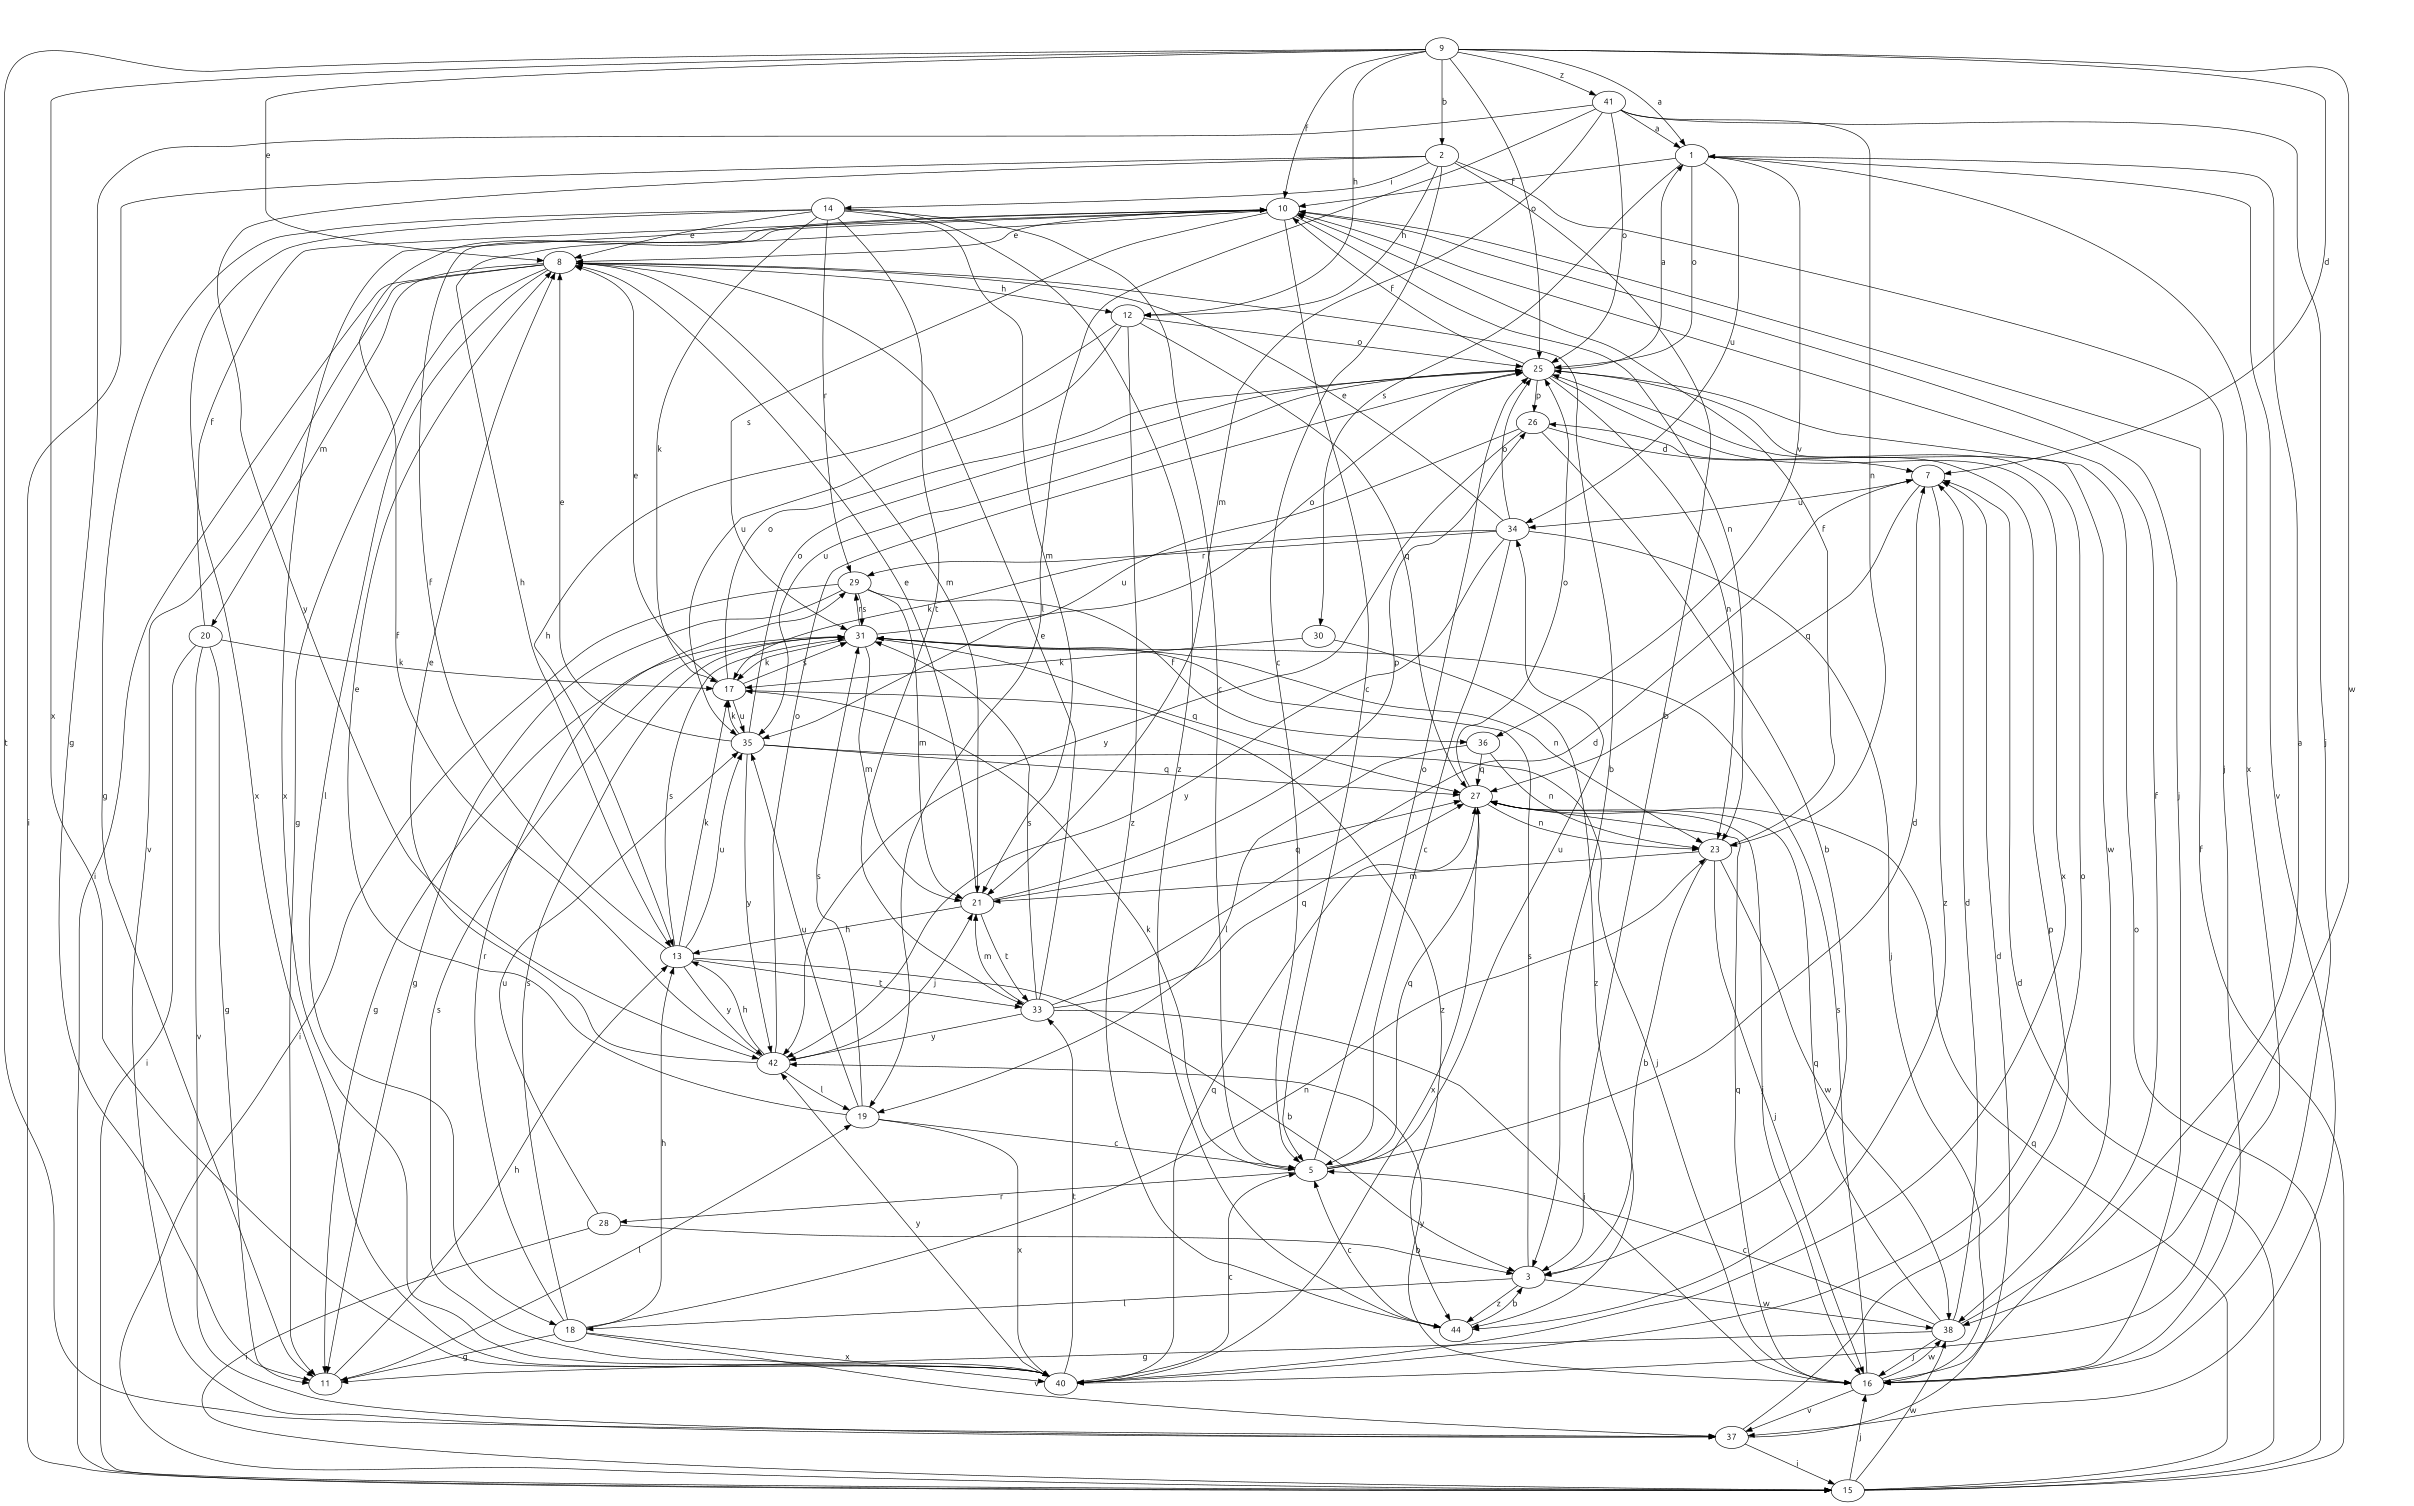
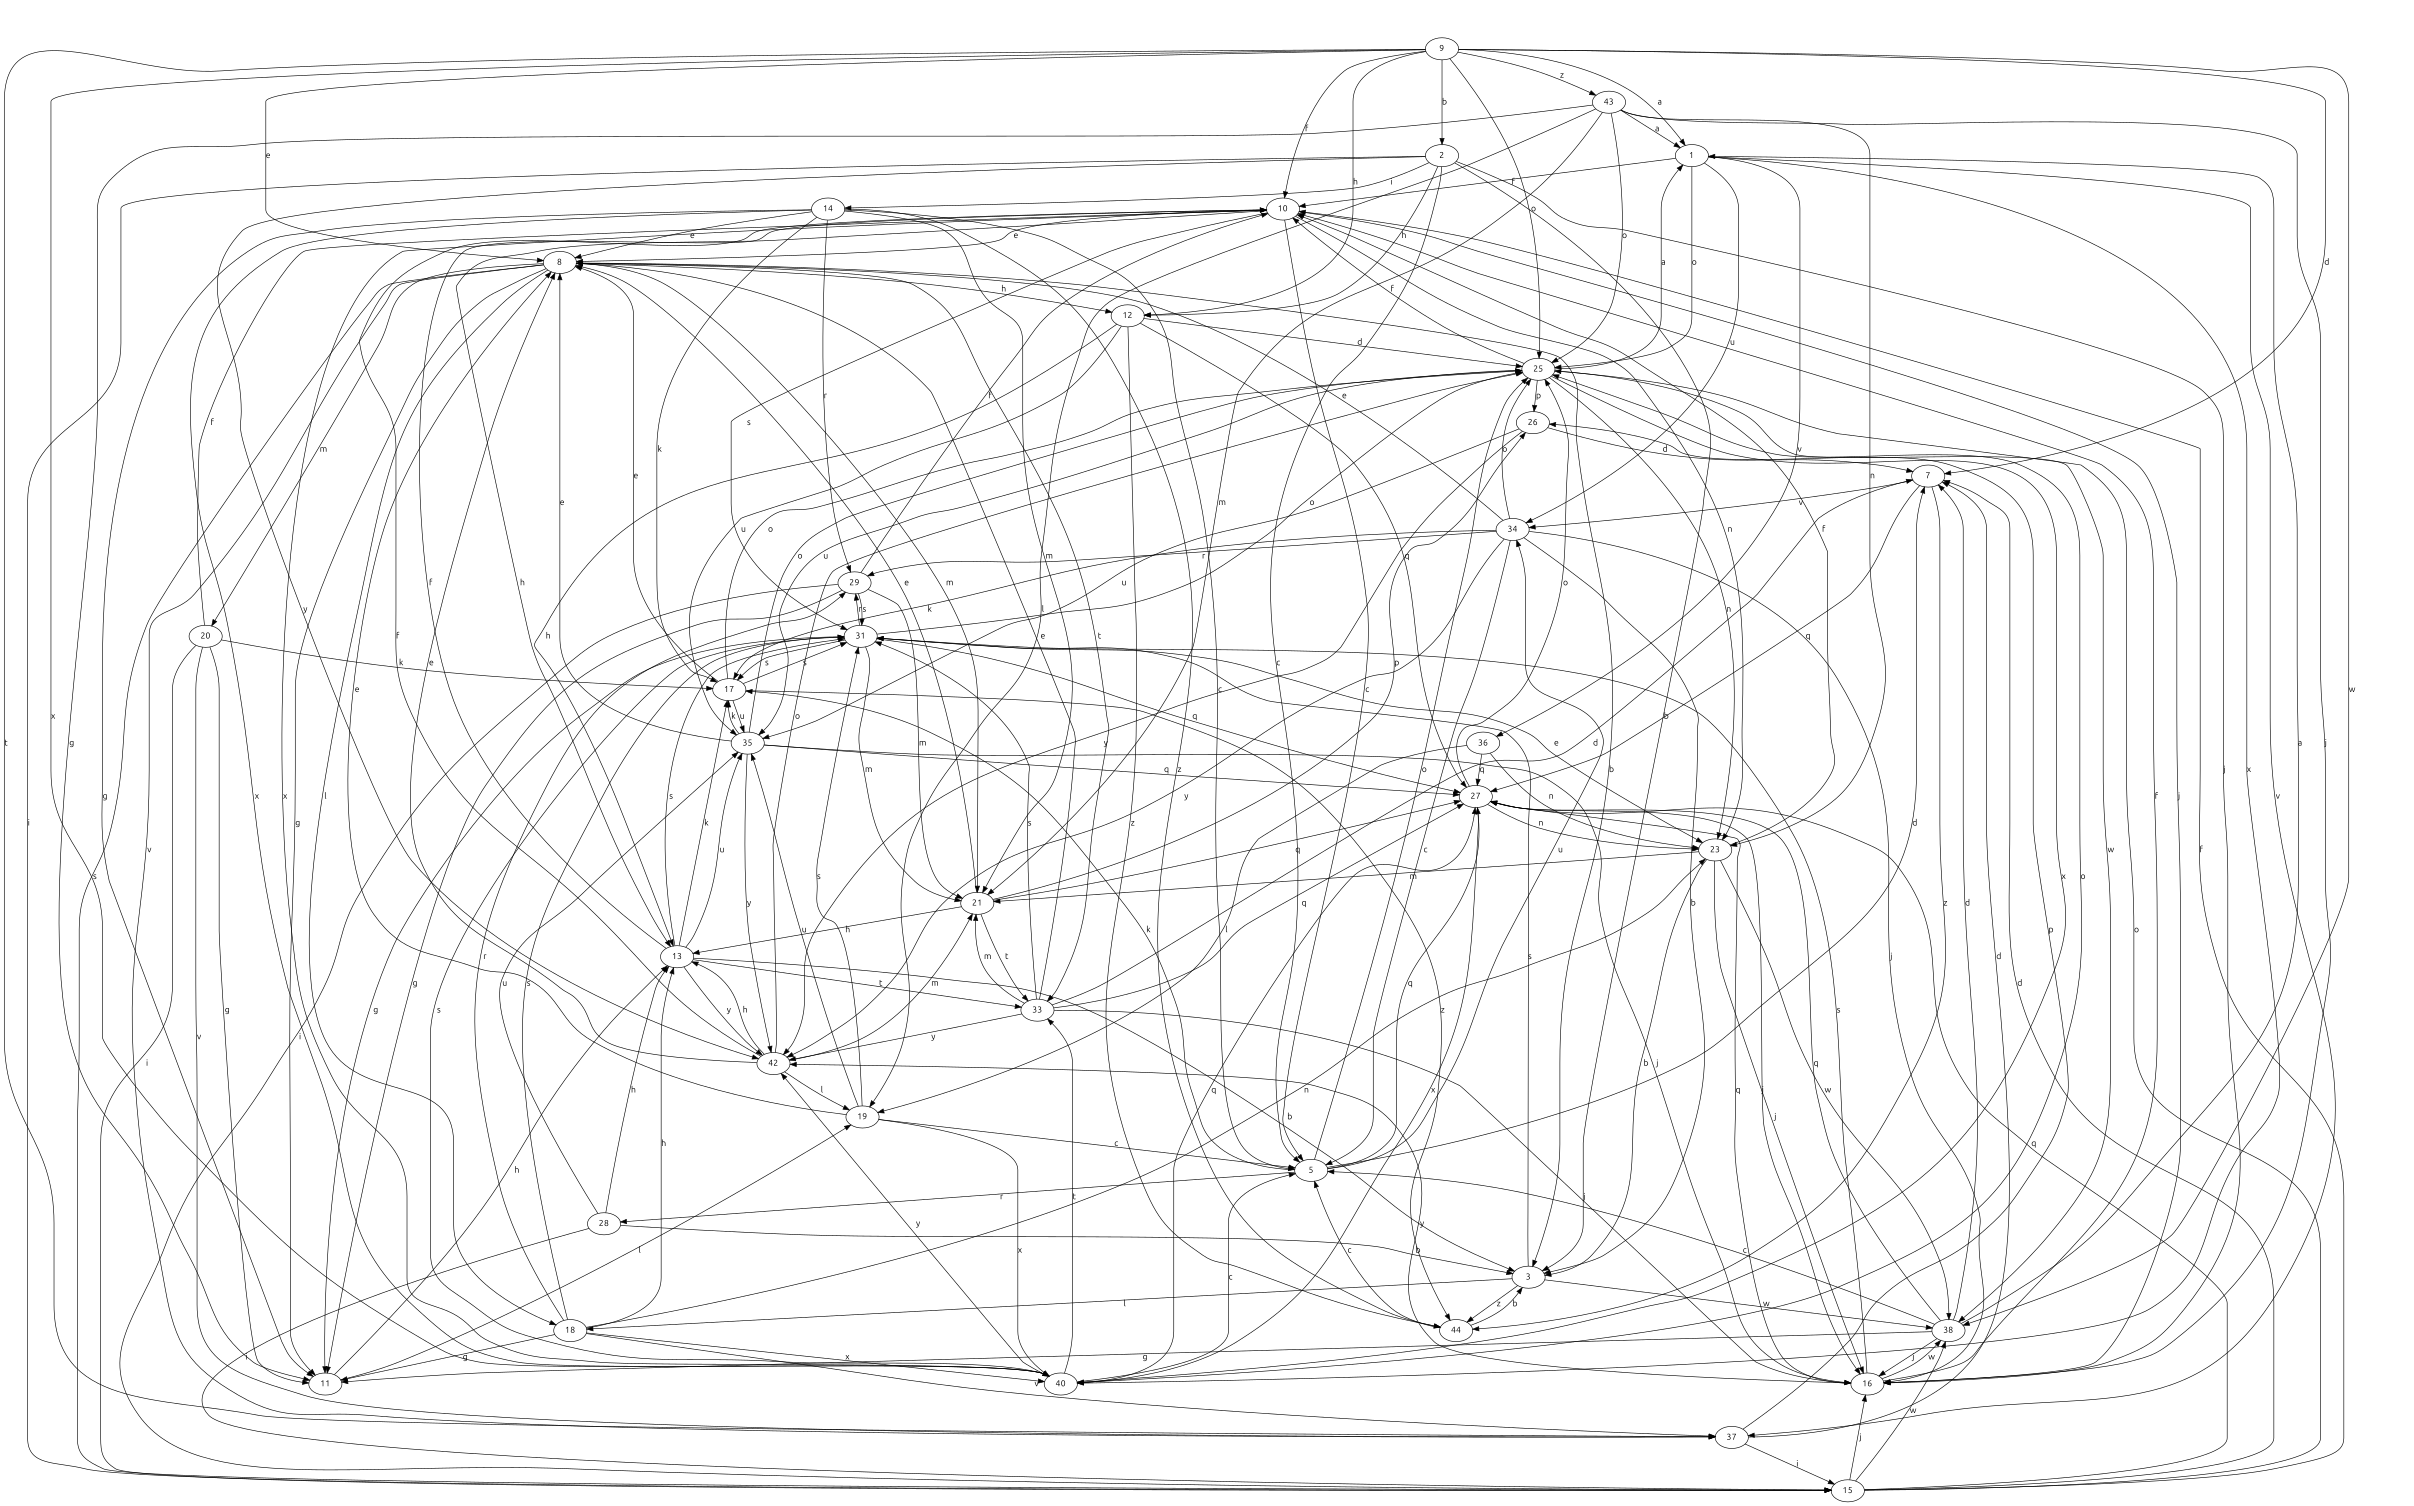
node "41": label "41" -> "43"
edge "12" -> "25": label "o" -> "d"
edge "7" -> "34": label "u" -> "v"
edge "14" -> "33": now "8" -> "33"
node "30": removed
edge "29" -> "36": now "29" -> "10"
edge "31" -> "17": label "k" -> "s"
edge "31" -> "23": label "n" -> "e"
edge "8" -> "15": label "i" -> "s"
edge "26" -> "3": now "34" -> "3"
edge "42" -> "21": label "j" -> "m"
edge "28" -> "13": added, label "h"
edge "16" -> "37": removed, label "v"
